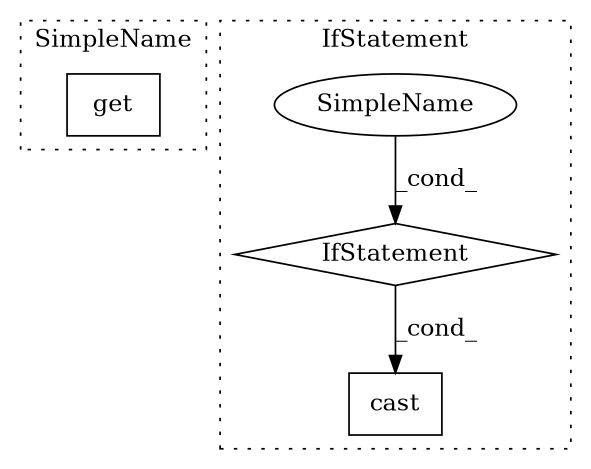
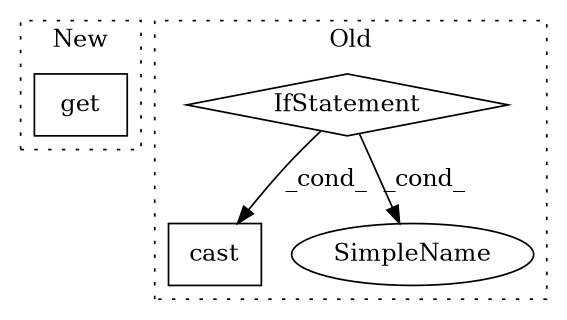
cluster "SimpleName": label "SimpleName" -> "New"
cluster "IfStatement": label "IfStatement" -> "Old"
edge "SimpleName" -> "IfStatement": reversed
